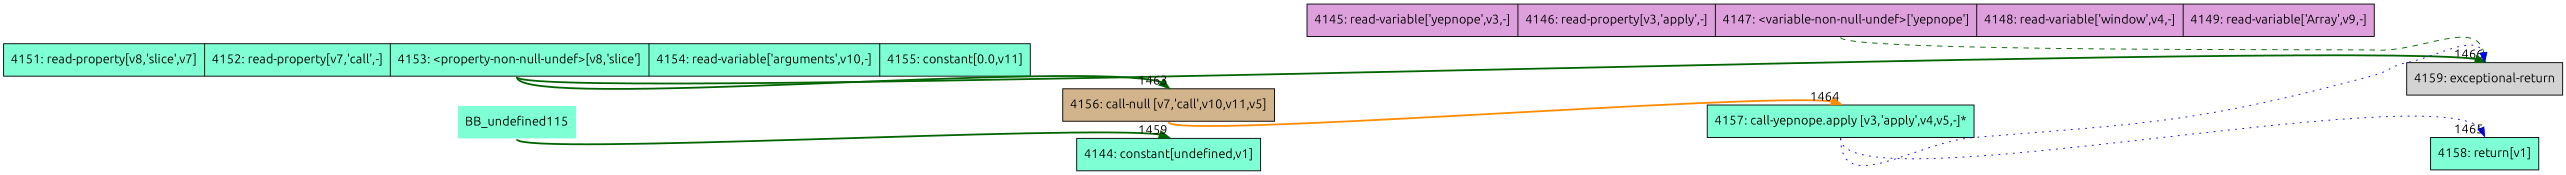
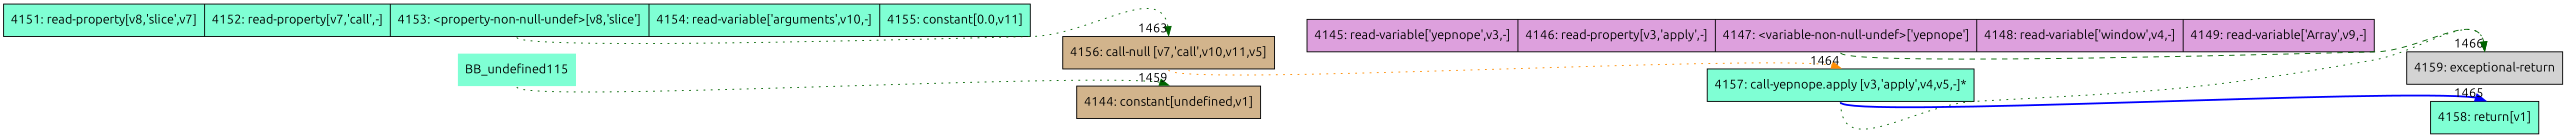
edge "4151: read-property[v8,'slice',v7]" -> "4159: exceptional-return": removed
edge "4151: read-property[v8,'slice',v7]" -> "4156: call-null [v7,'call',v10,v11,v5]": style bold -> dotted
edge "4156: call-null [v7,'call',v10,v11,v5]" -> "4157: call-yepnope.apply [v3,'apply',v4,v5,-]*": style bold -> dotted
edge "4157: call-yepnope.apply [v3,'apply',v4,v5,-]*" -> "4159: exceptional-return": color blue -> darkgreen
edge "4157: call-yepnope.apply [v3,'apply',v4,v5,-]*" -> "4158: return[v1]": style dotted -> bold
edge "BB_undefined115" -> "4144: constant[undefined,v1]": style bold -> dotted
node "4144: constant[undefined,v1]": fillcolor aquamarine -> tan
